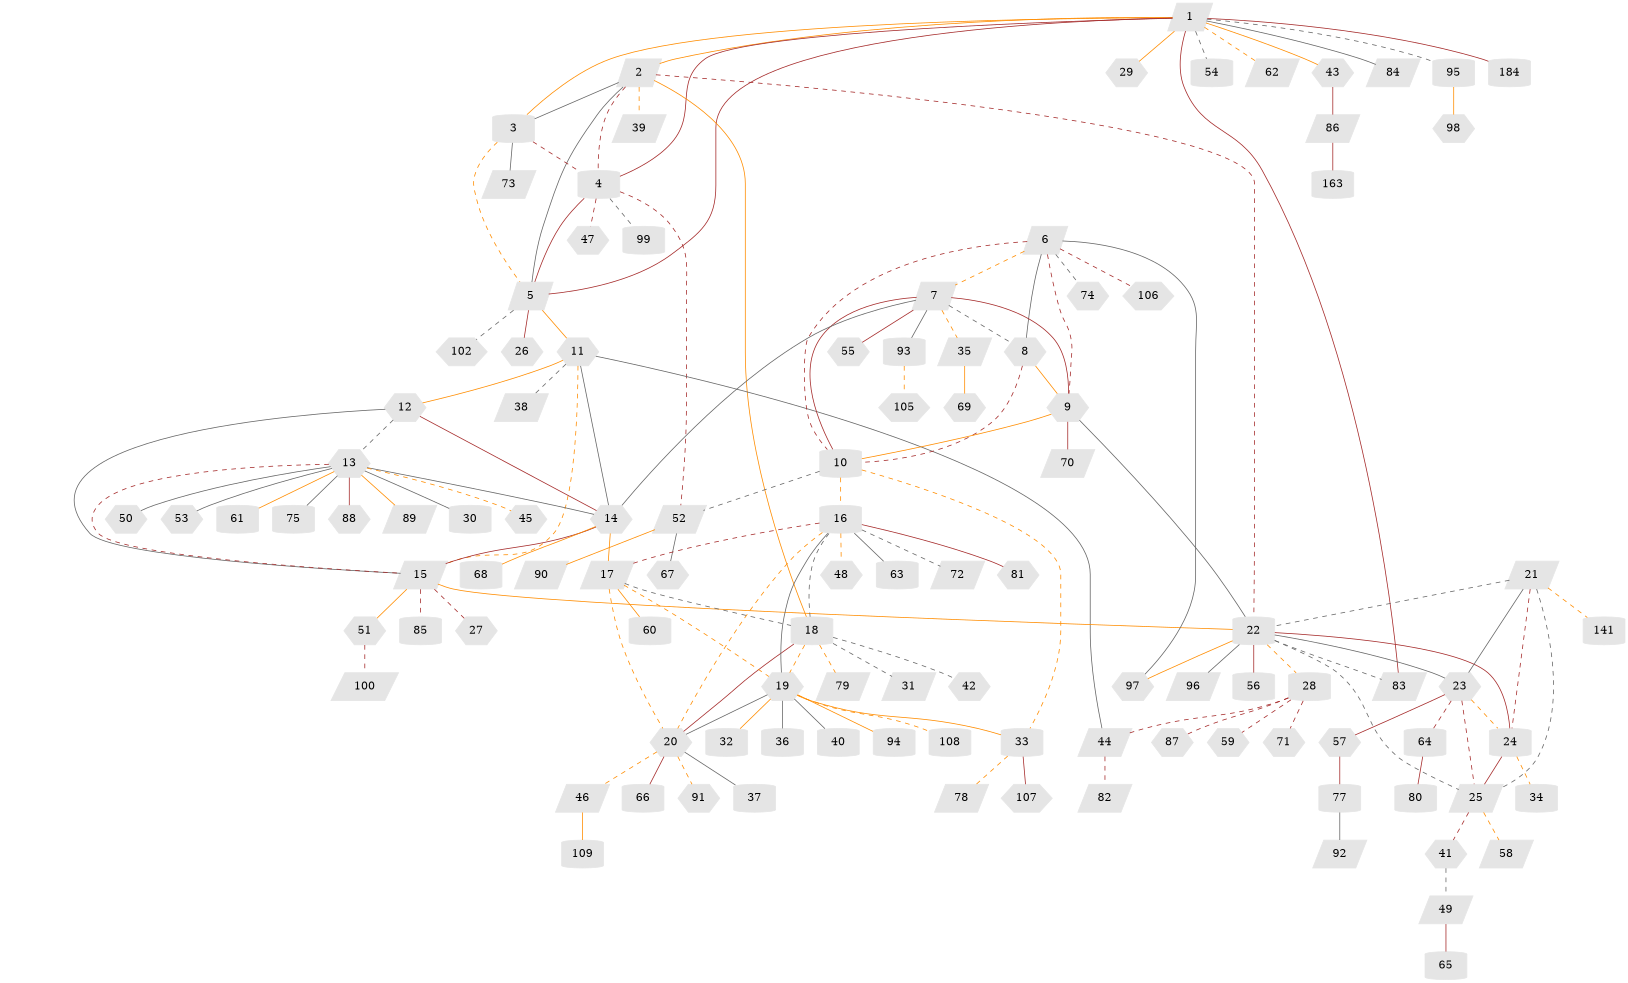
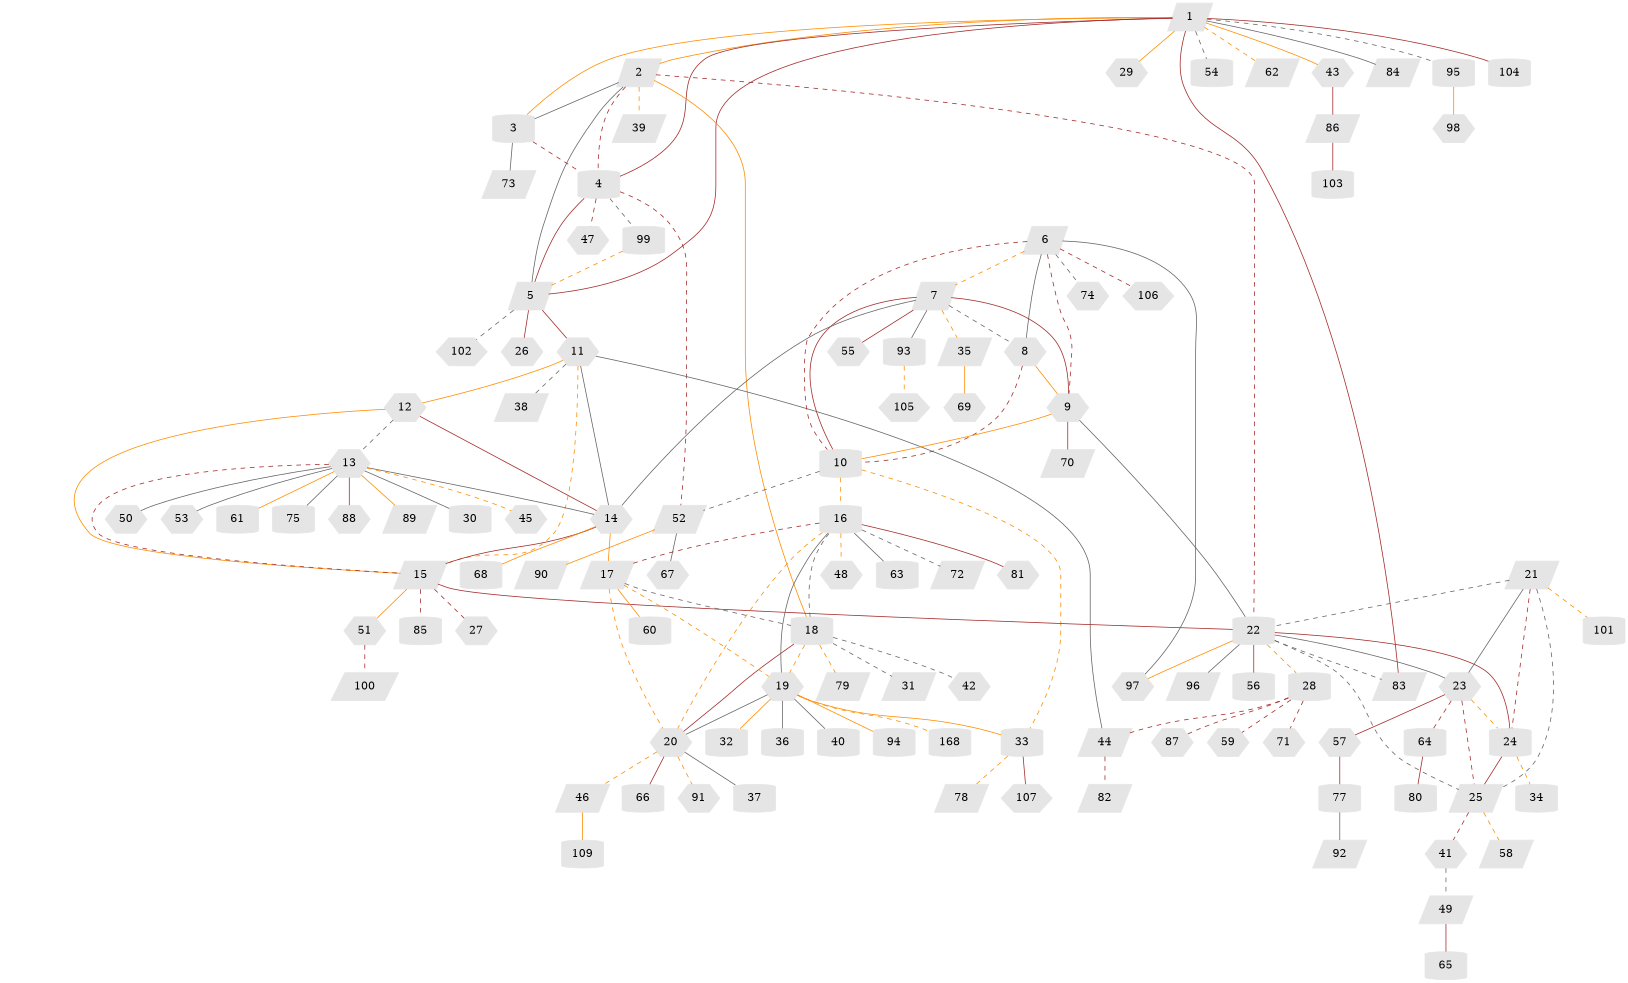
node "184": label "184" -> "104"
node "163": label "163" -> "103"
edge "3" -- "5": now "99" -- "5"
edge "5" -- "11": color darkorange -> brown
edge "12" -- "15": color gray40 -> darkorange
edge "15" -- "22": color darkorange -> brown
node "141": label "141" -> "101"
node "108": label "108" -> "168"
